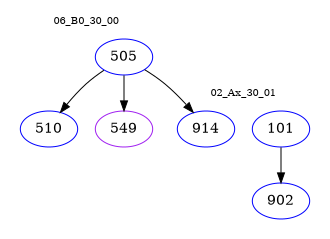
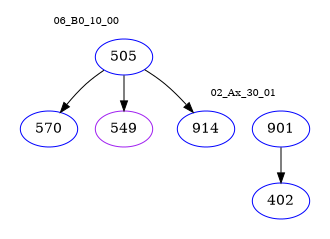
cluster "06_B0_30_00": label "06_B0_30_00" -> "06_B0_10_00"
node "510": label "510" -> "570"
node "101": label "101" -> "901"
node "902": label "902" -> "402"
